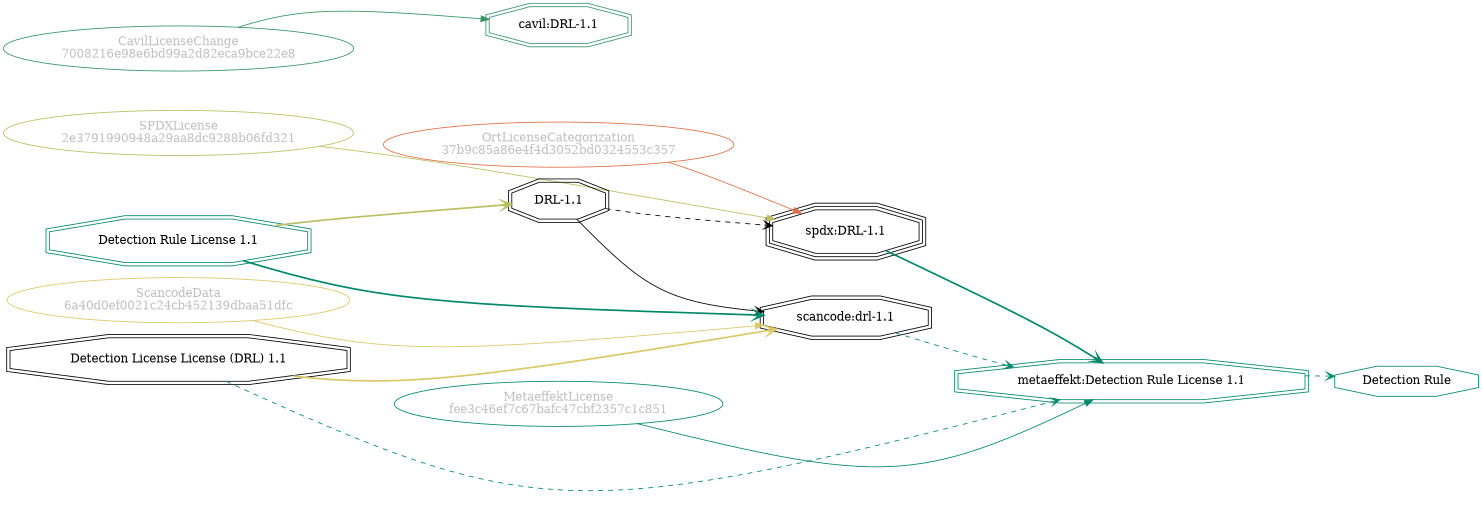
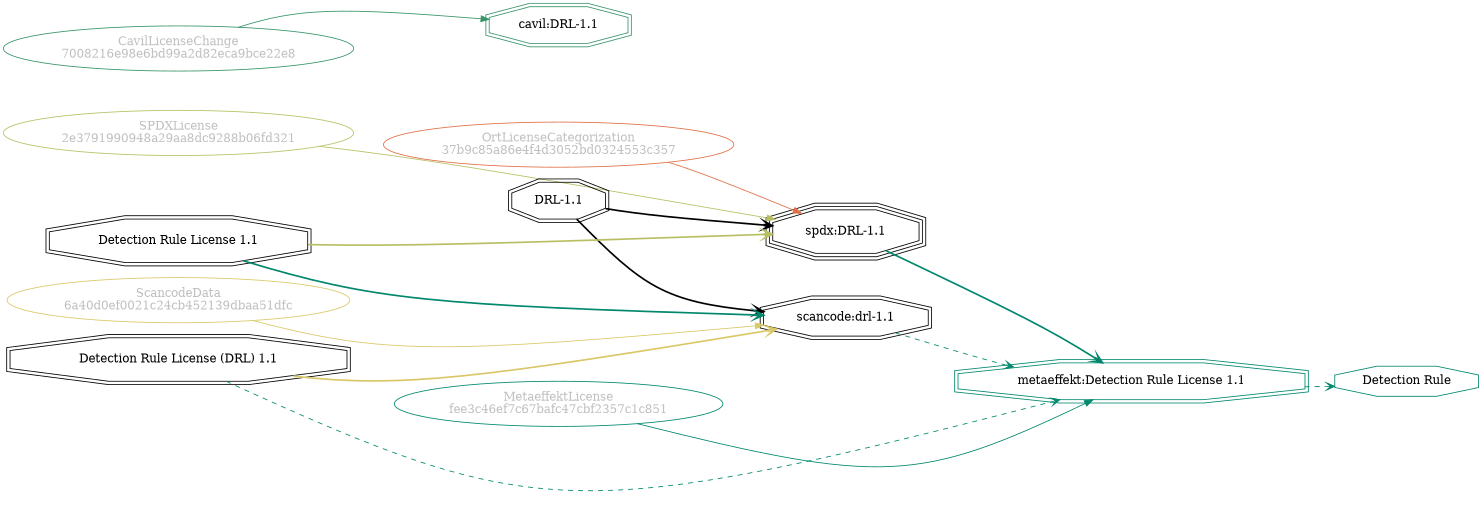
edge "Detection Rule License 1.1" -> "DRL-1.1": now "Detection Rule License 1.1" -> "spdx:DRL-1.1"
edge "DRL-1.1" -> "spdx:DRL-1.1": style dashed -> bold
node "Detection Rule License 1.1": color #00876c -> black
edge "DRL-1.1" -> "scancode:drl-1.1": style solid -> bold
node "Detection License License (DRL) 1.1": label "Detection License License (DRL) 1.1" -> "Detection Rule License (DRL) 1.1"
edge "metaeffekt:Detection Rule License 1.1" -> "Detection Rule": reversed
